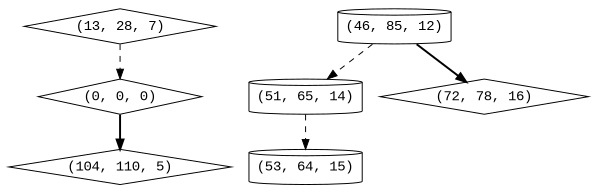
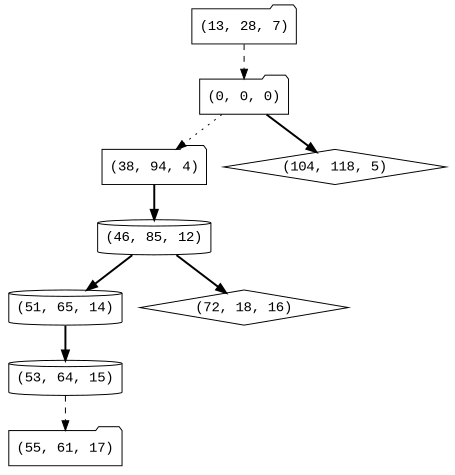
node "(13, 28, 7)": shape diamond -> folder
edge "(46, 85, 12)" -> "(51, 65, 14)": style dashed -> bold
node "(0, 0, 0)": shape diamond -> folder
node "(72, 78, 16)": label "(72, 78, 16)" -> "(72, 18, 16)"
edge "(51, 65, 14)" -> "(53, 64, 15)": style dashed -> bold
node "(104, 110, 5)": label "(104, 110, 5)" -> "(104, 118, 5)"
node "(38, 94, 4)": added
node "(55, 61, 17)": added
